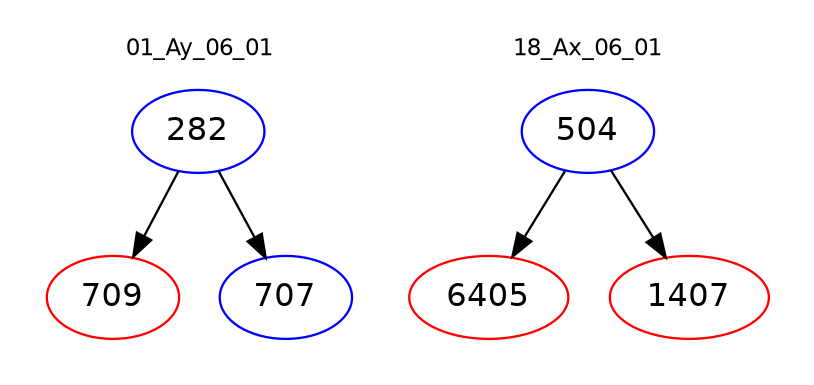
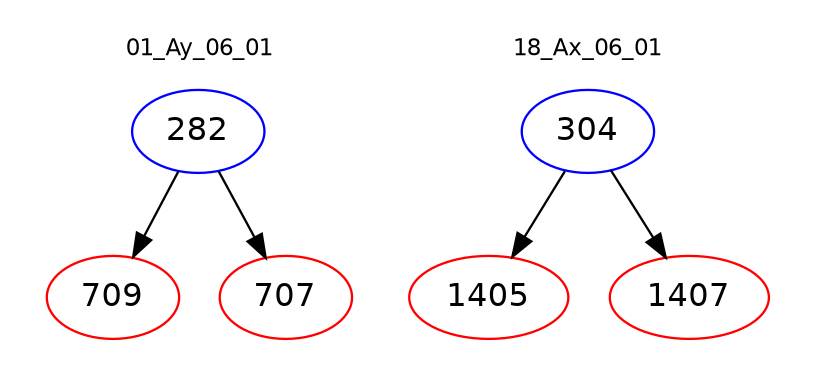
node "504": label "504" -> "304"
node "707": color blue -> red
node "6405": label "6405" -> "1405"
